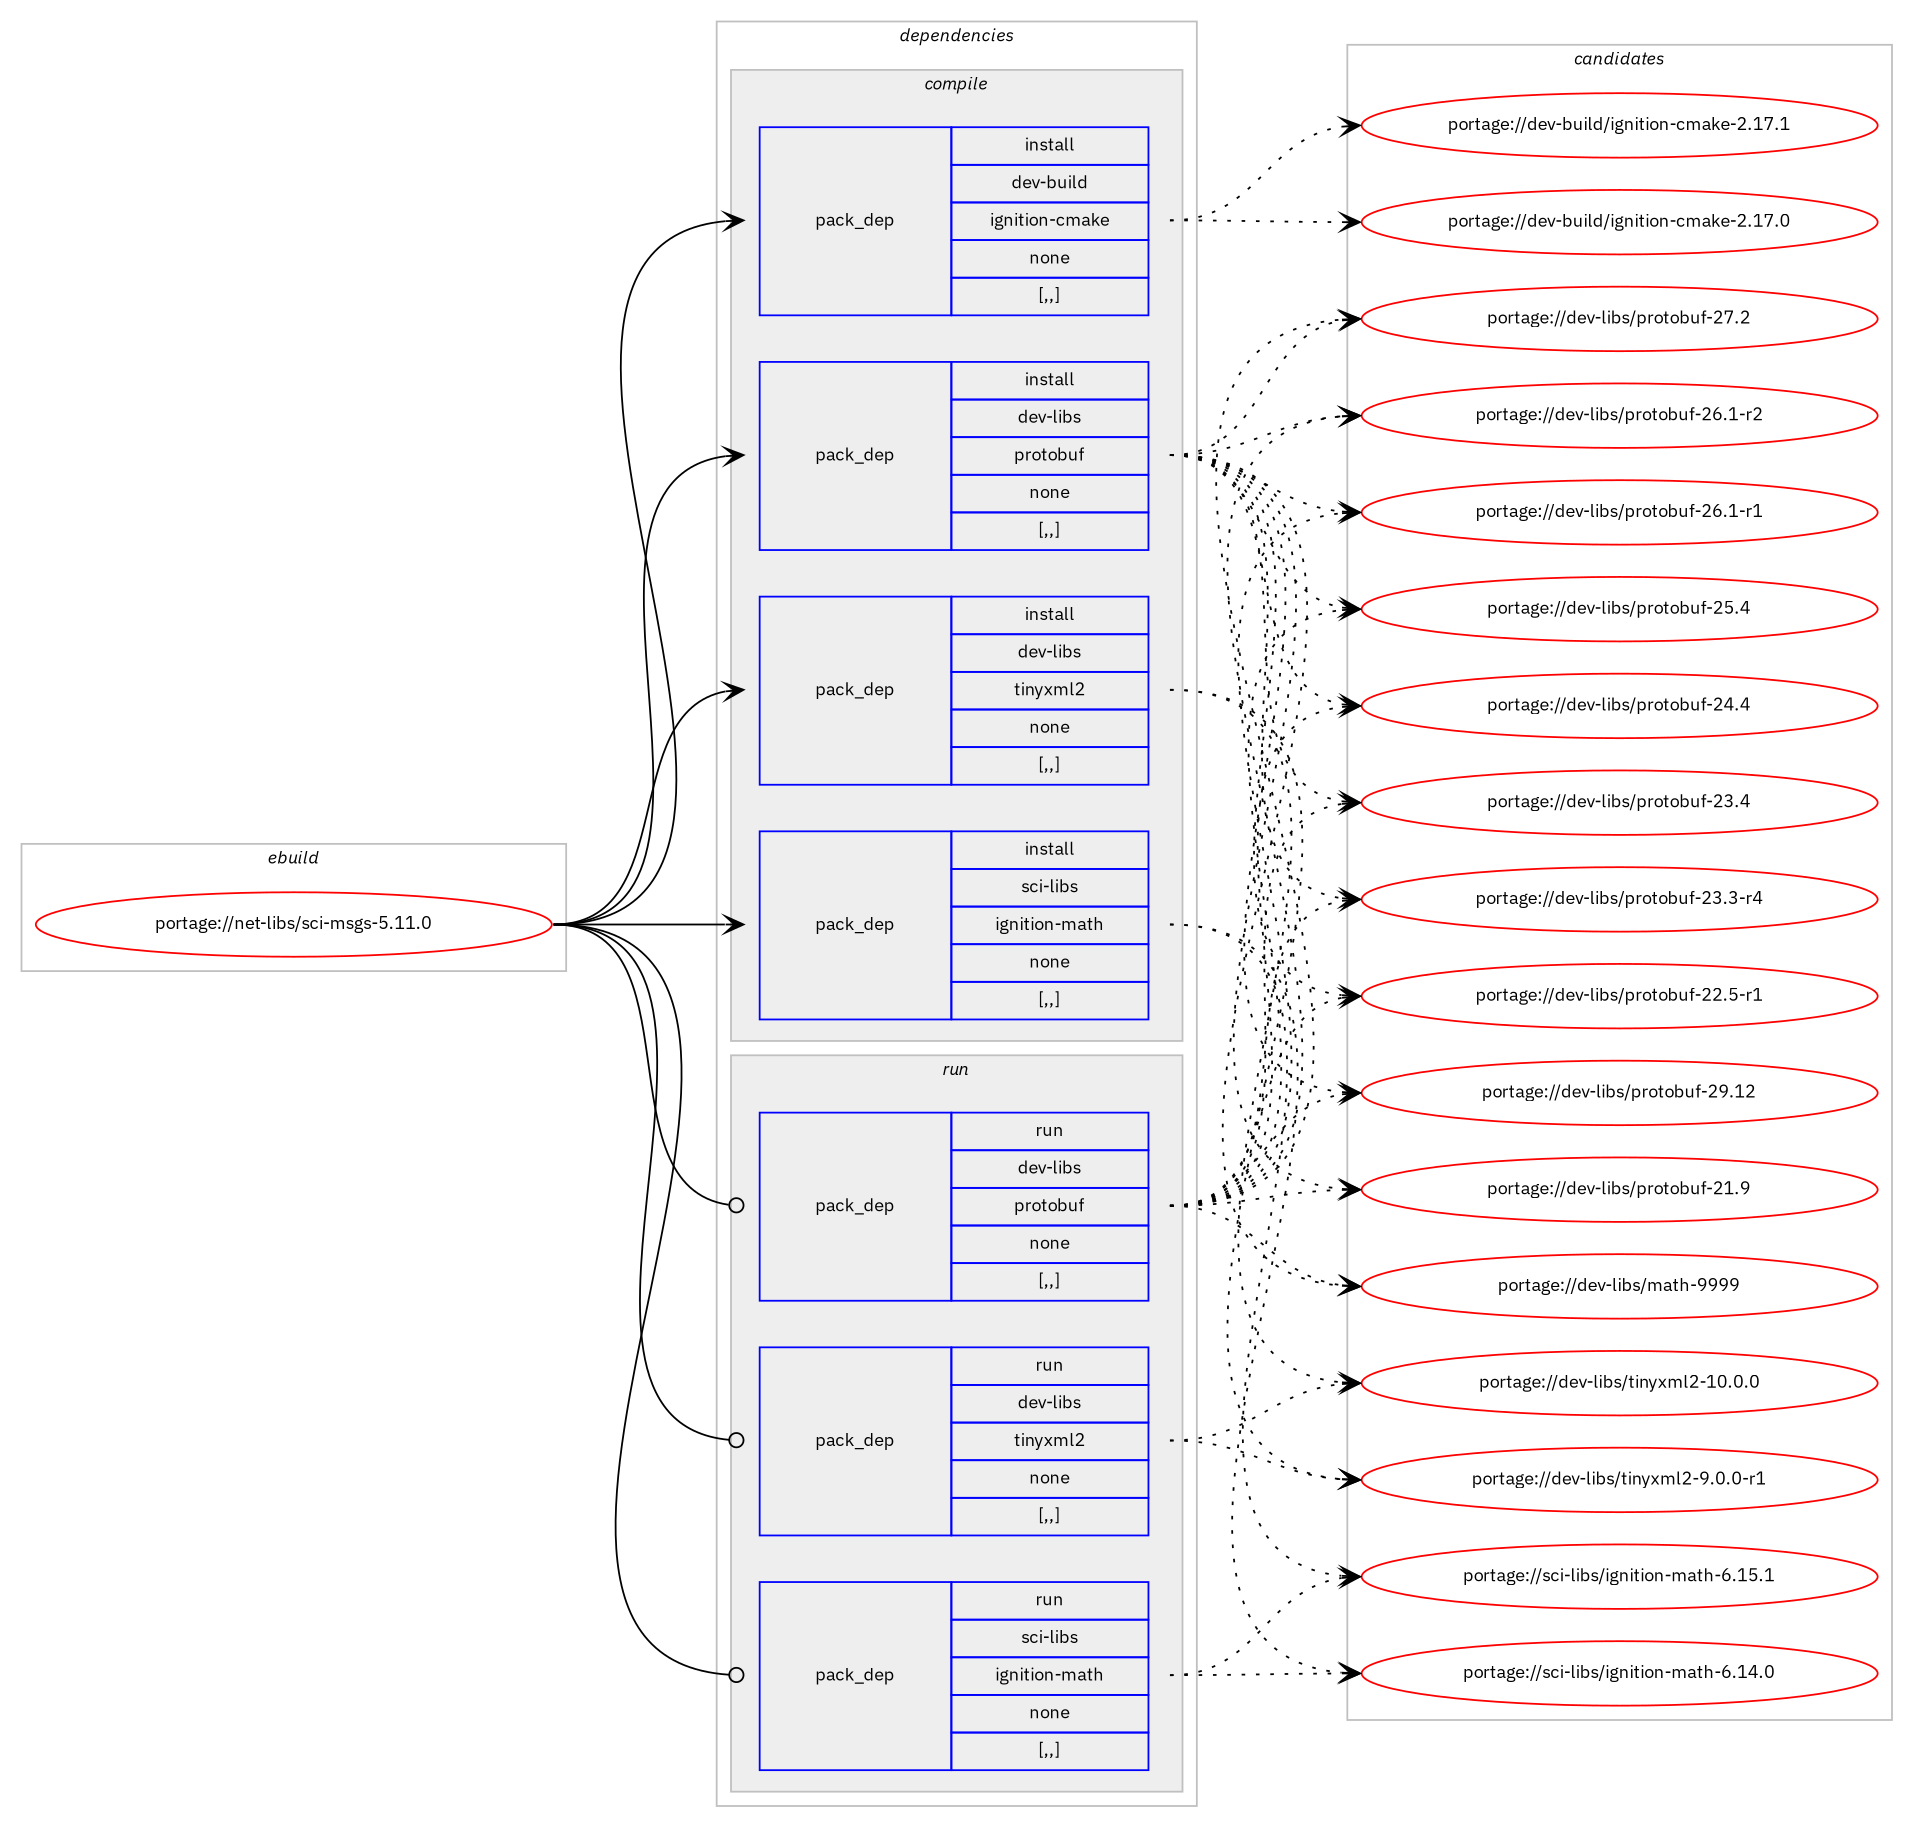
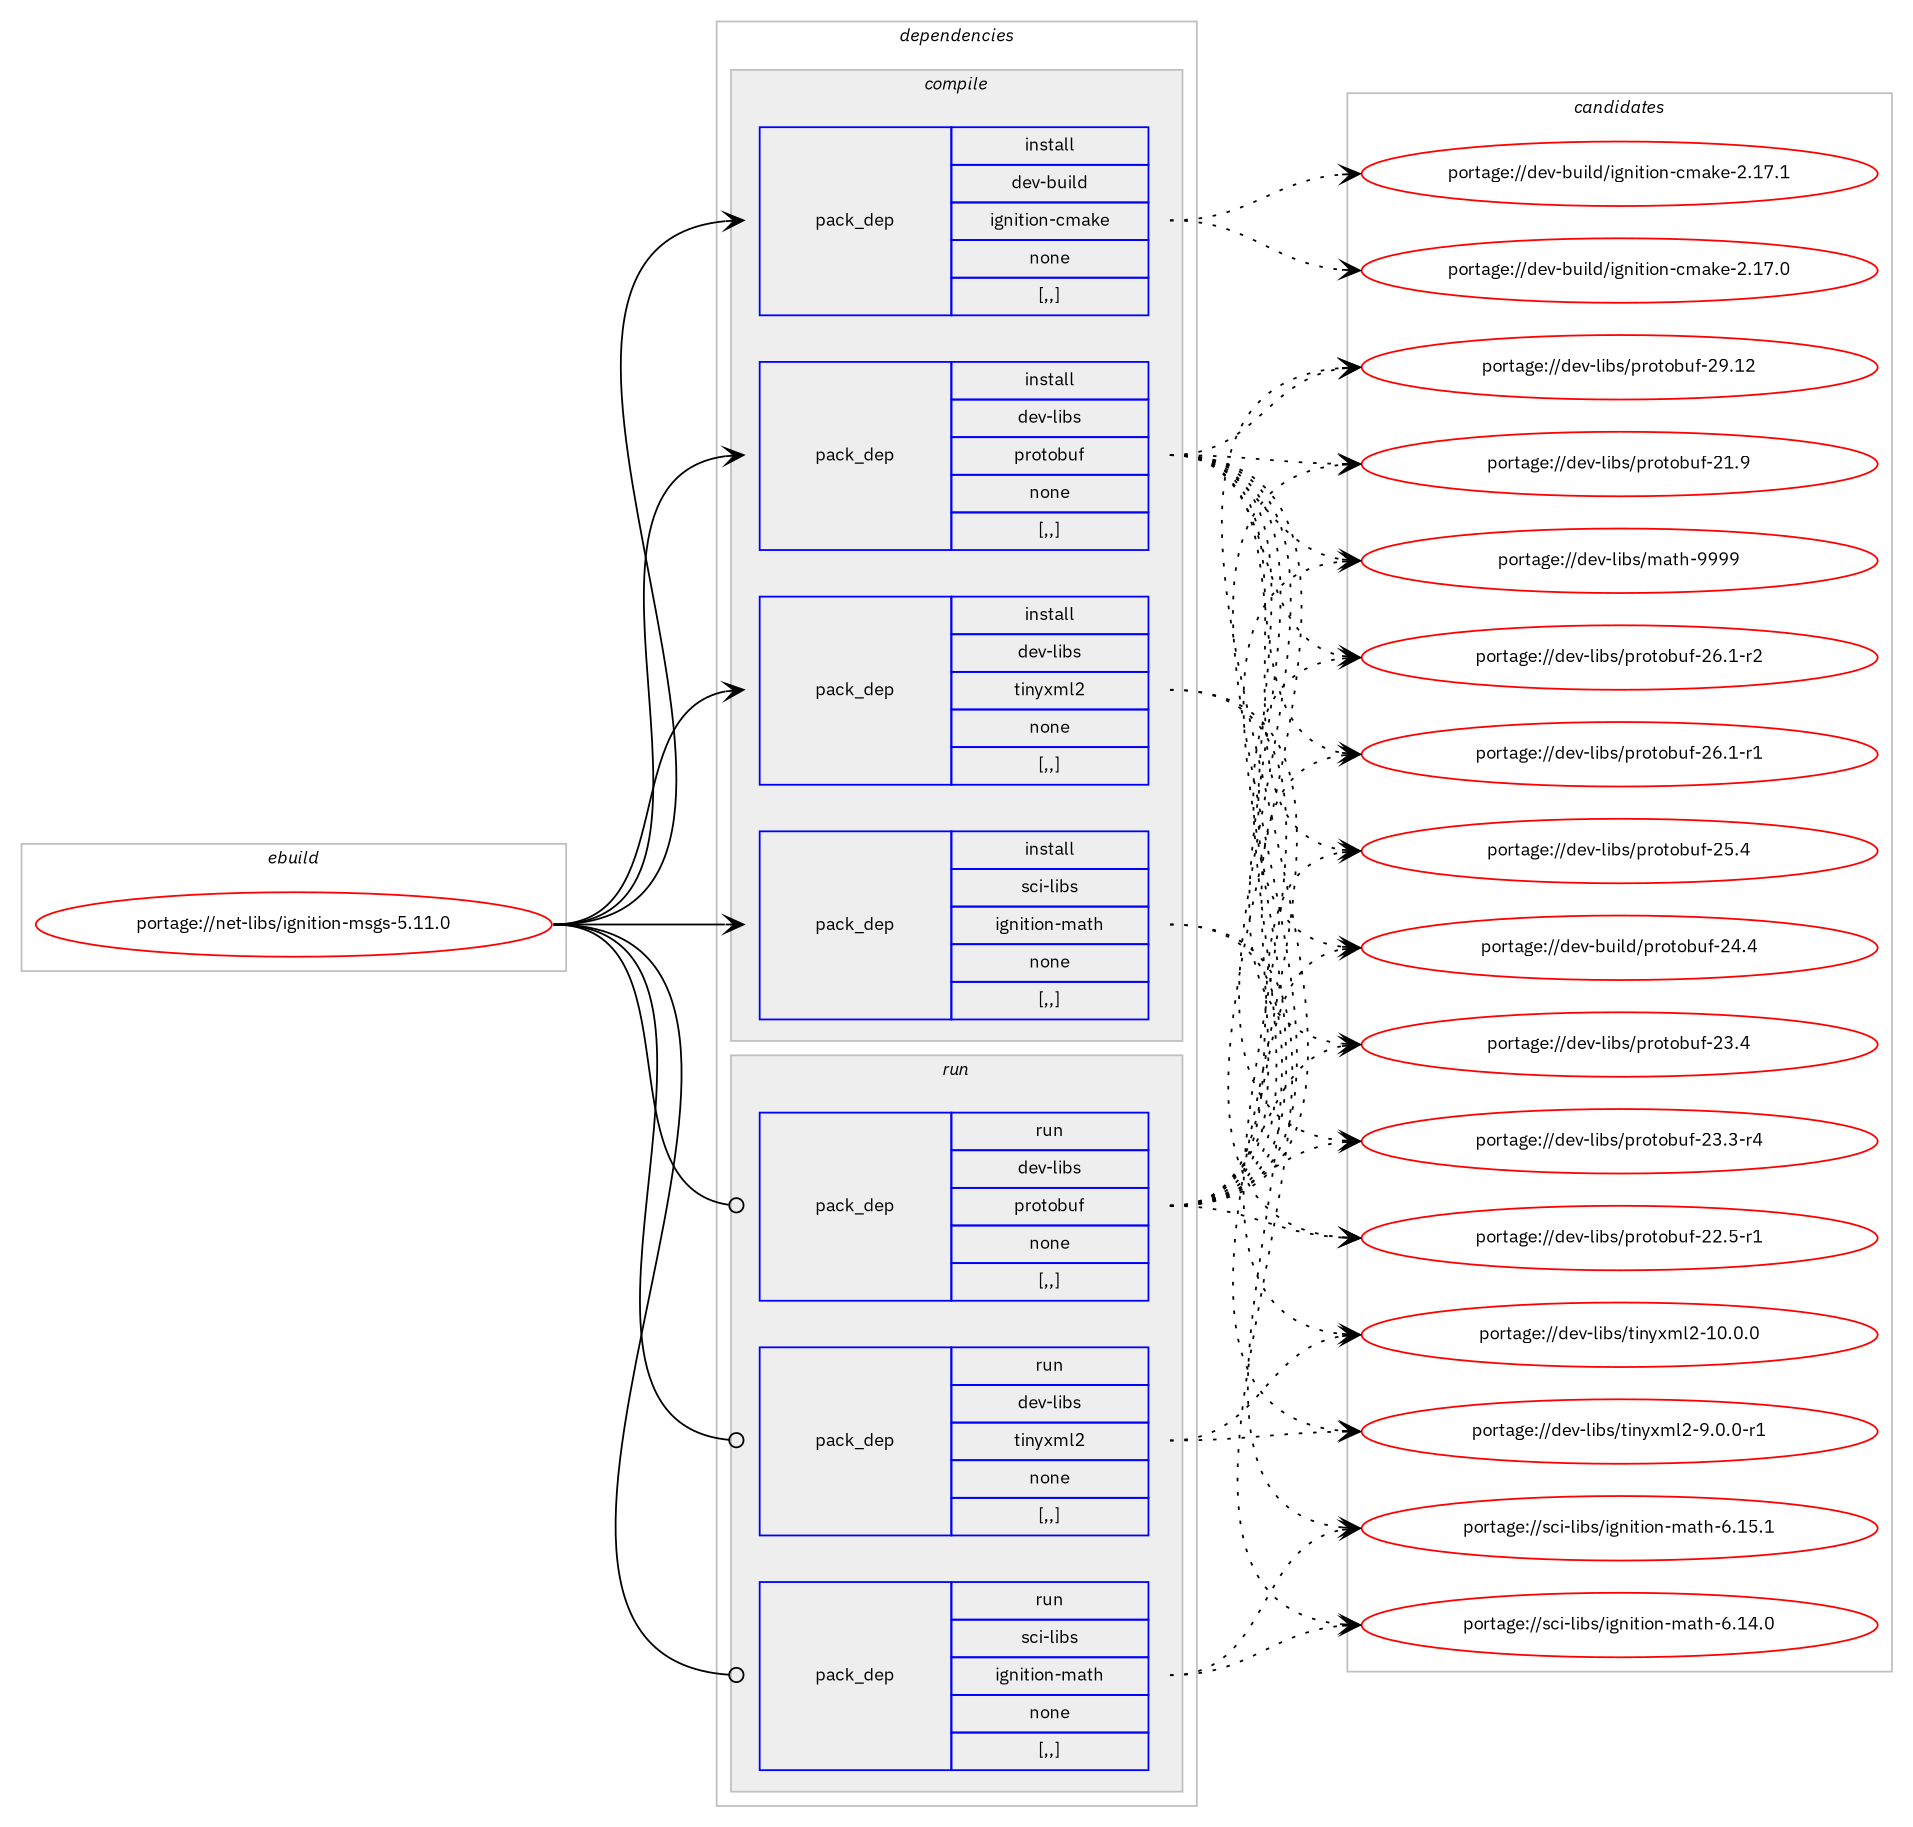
node "portage://dev-libs/protobuf-27.2": removed
node "portage://dev-libs/protobuf-24.4": label "portage://dev-libs/protobuf-24.4" -> "portage://dev-build/protobuf-24.4"
node "portage://net-libs/sci-msgs-5.11.0": label "portage://net-libs/sci-msgs-5.11.0" -> "portage://net-libs/ignition-msgs-5.11.0"
